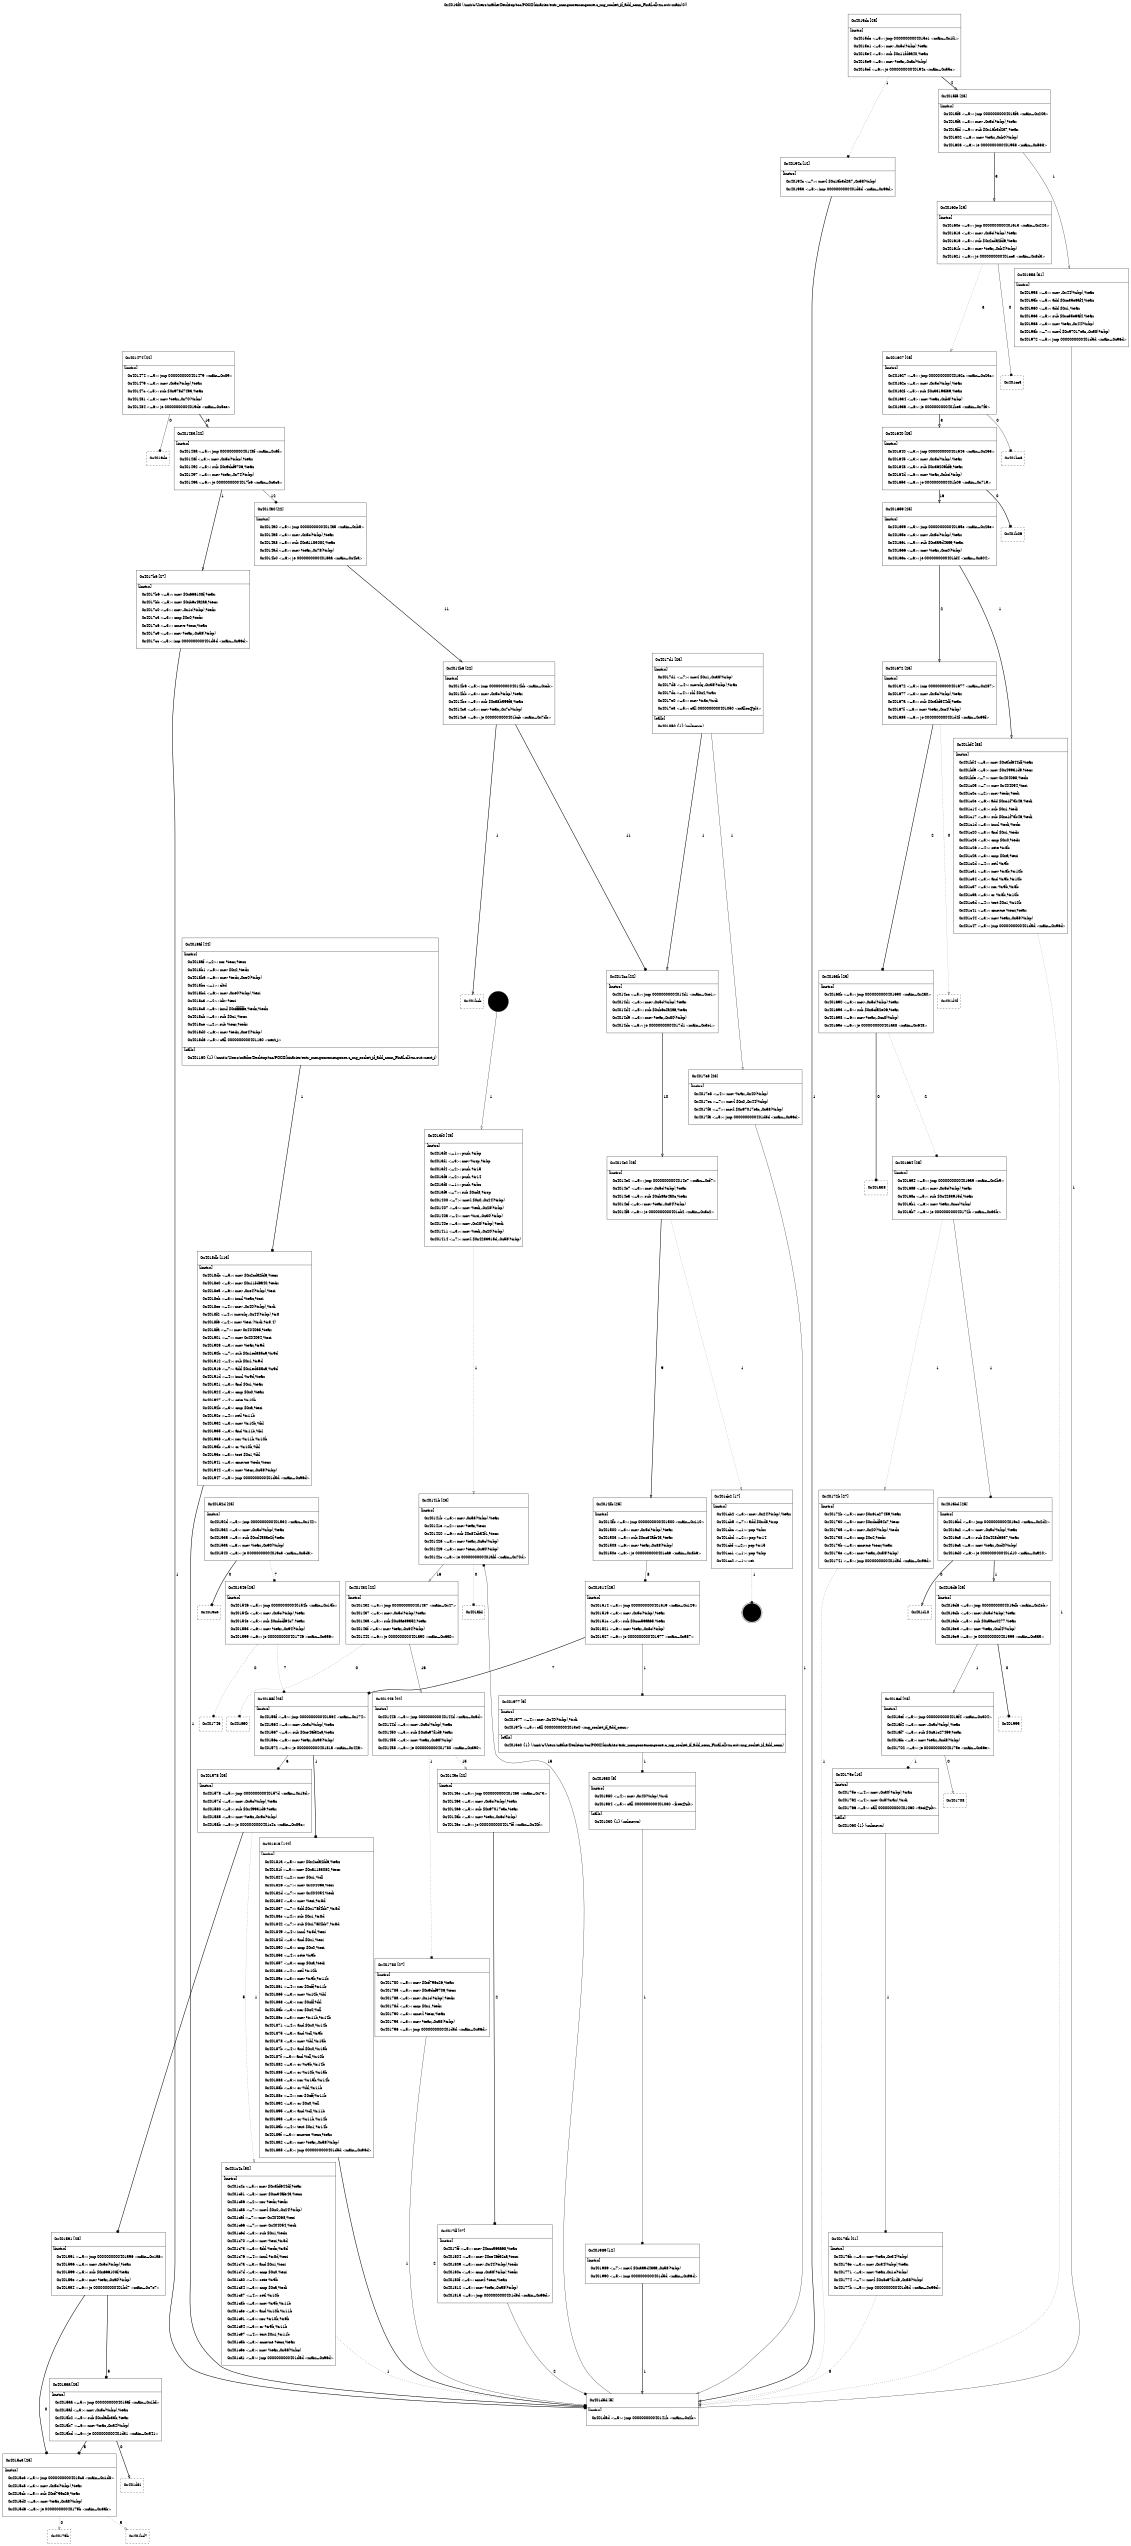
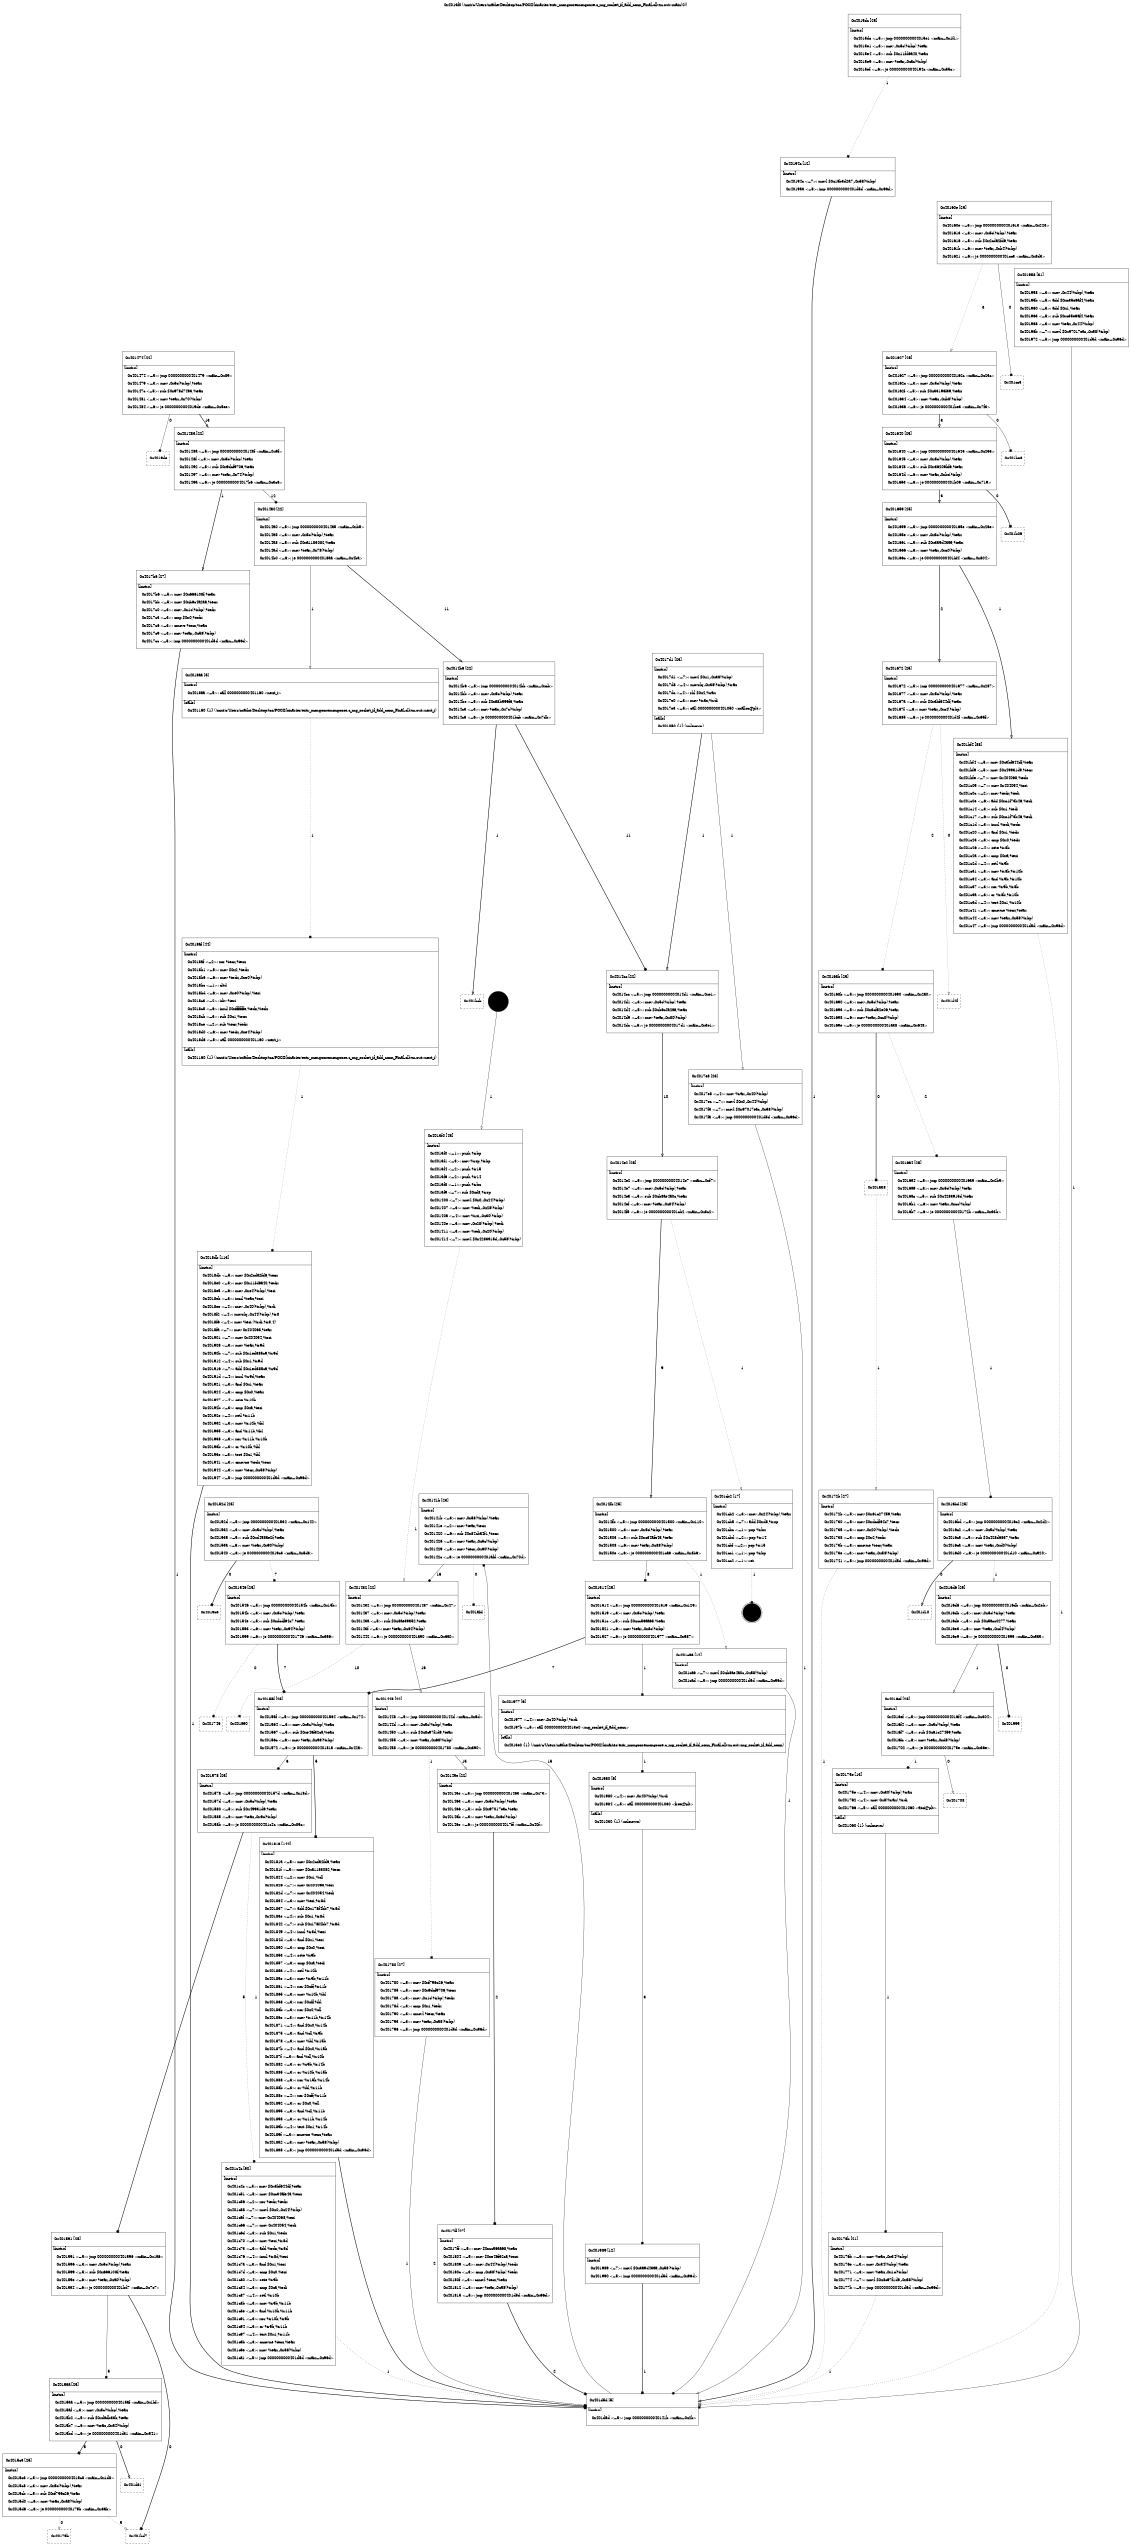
node "0x4015f5 [25]": removed
edge "0x401640 [25]" -> "0x401659 [25]": label " 16" -> " 3"
node "0x4018aa [5]": added
edge "0x401672 [25]" -> "0x40168b [25]": style bold -> dotted
edge "0x4018af [44]" -> "0x4018db [113]": style bold -> dotted
edge "0x4016a4 [25]" -> "0x40172b [27]": now "0x401a38" -> "0x40172b [27]"
edge "0x4013f0 [43]" -> "0x40141b [23]": now "0x4013f0 [43]" -> "0x401432 [22]"
edge "0x401958 [31]" -> "0x401d5d [5]": arrowhead onormal -> box
edge "0x4016bd [25]" -> "0x4016d6 [25]": style bold -> dotted
edge "0x40141b [23]" -> "0x401432 [22]": arrowhead onormal -> box
edge "0x401546 [25]" -> "0x40155f [25]": style dotted -> bold
edge "0x401432 [22]" -> "0x401a90": label " 0" -> " 10"
node "0x401ca6 [12]": added
edge "0x401448 [22]" -> "0x40145e [22]": style dotted -> solid
edge "0x40155f [25]" -> "0x40181a [144]": label " 1" -> " 5"
edge "0x401578 [25]" -> "0x401c4c [90]": arrowhead onormal -> box
edge "0x401980 [9]" -> "0x401989 [12]": label " 1" -> " 3"
edge "0x401591 [25]" -> "0x4015aa [25]": style bold -> solid
edge "0x401989 [12]" -> "0x401d5d [5]": arrowhead onormal -> box
edge "0x4017ff [27]" -> "0x401d5d [5]": style solid -> bold
edge "0x401591 [25]" -> "0x4015c3 [25]": now "0x401591 [25]" -> "0x401bd7"
edge "0x40176b [21]" -> "0x401d5d [5]": label " 8" -> " 1"
